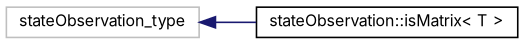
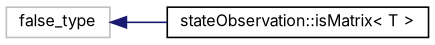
node "stateObservation_type": label "stateObservation_type" -> "false_type"
